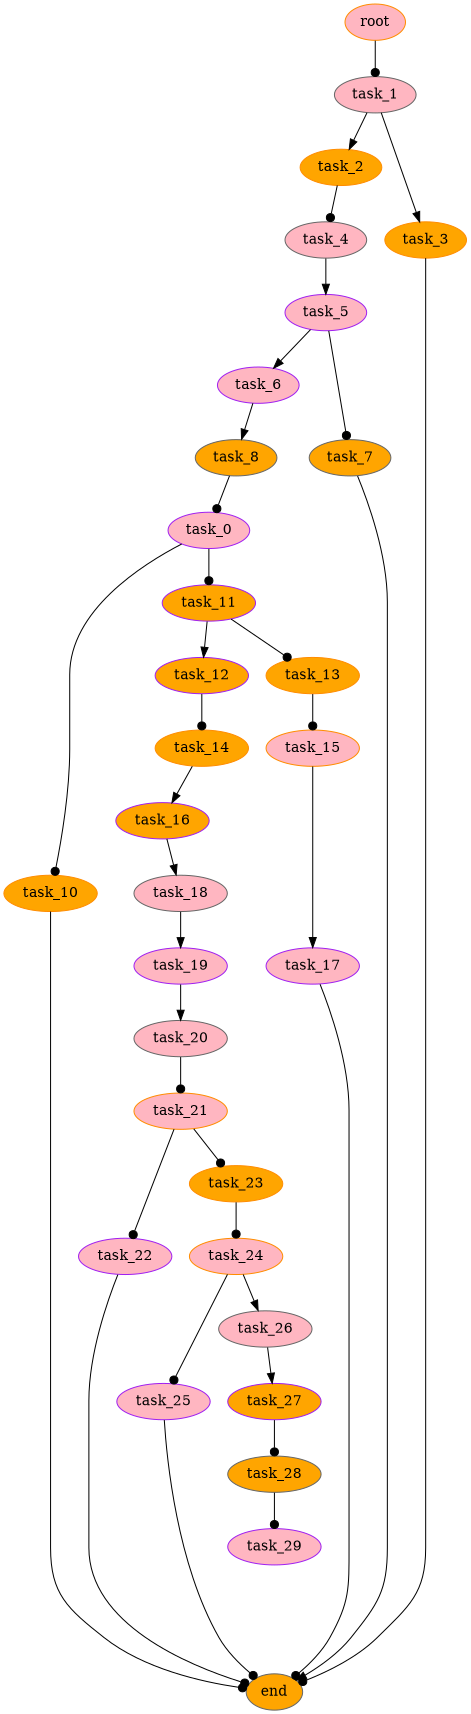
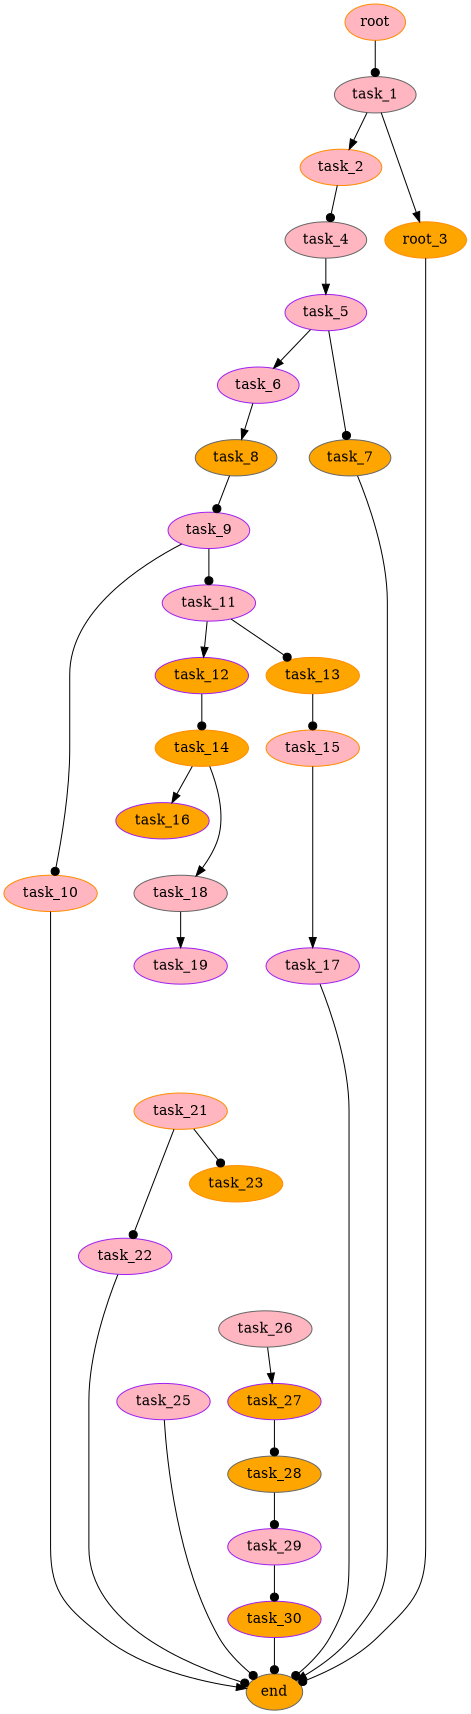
node "task_2": fillcolor orange -> lightpink
node "task_3": label "task_3" -> "root_3"
node "task_0": label "task_0" -> "task_9"
node "task_11": fillcolor orange -> lightpink
edge "task_16" -> "task_18": now "task_14" -> "task_18"
node "task_10": fillcolor orange -> lightpink
node "task_20": removed
node "task_24": removed
edge "task_10" -> "end": arrowhead dot -> normal
node "task_30": added
